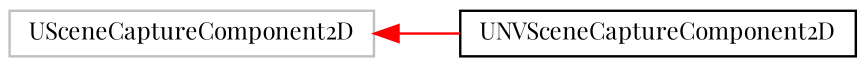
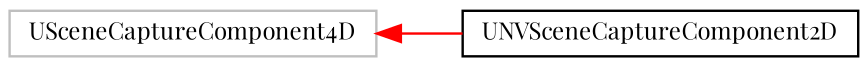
node "USceneCaptureComponent2D": label "USceneCaptureComponent2D" -> "USceneCaptureComponent4D"
